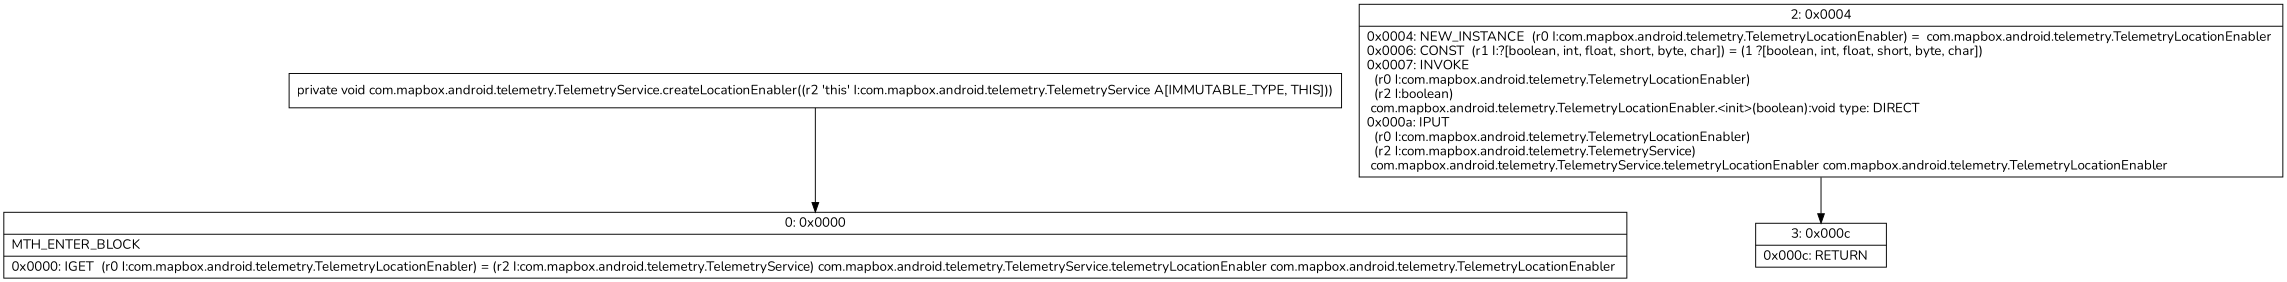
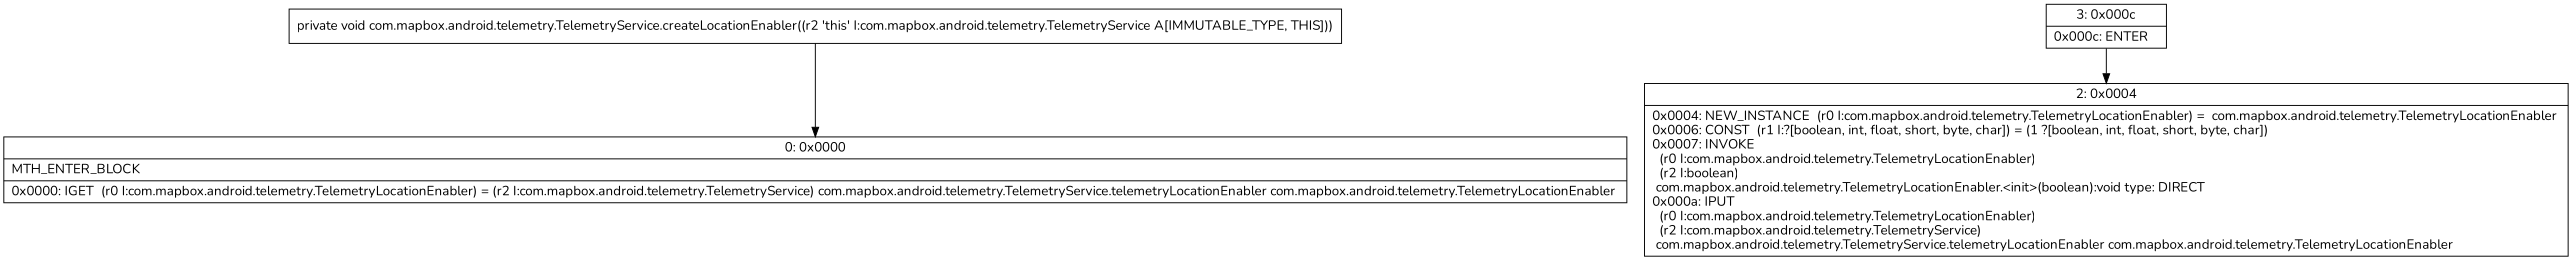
edge "2: 0x0004" -> "3: 0x000c": reversed
node "3: 0x000c": text "0x000c: RETURN" -> "0x000c: ENTER"
